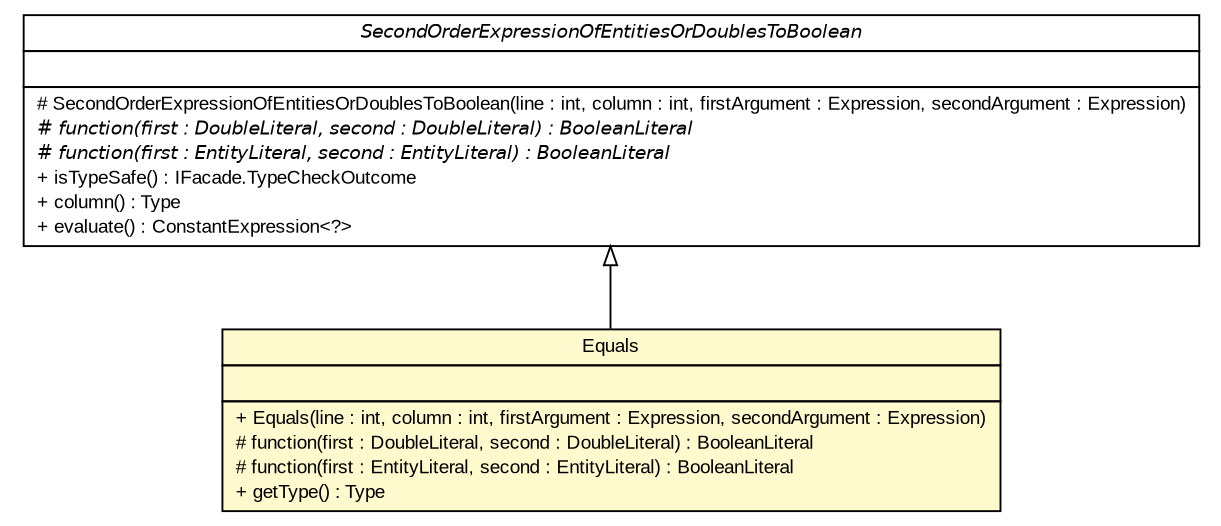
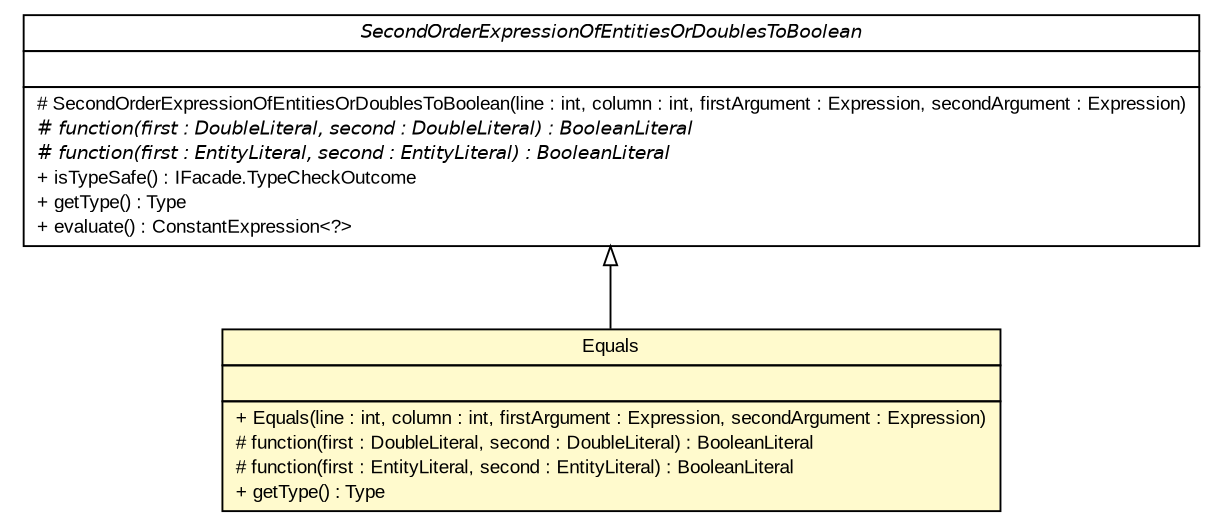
node "SecondOrderExpressionOfEntitiesOrDoublesToBoolean": text "+ column() : Type" -> "+ getType() : Type"
